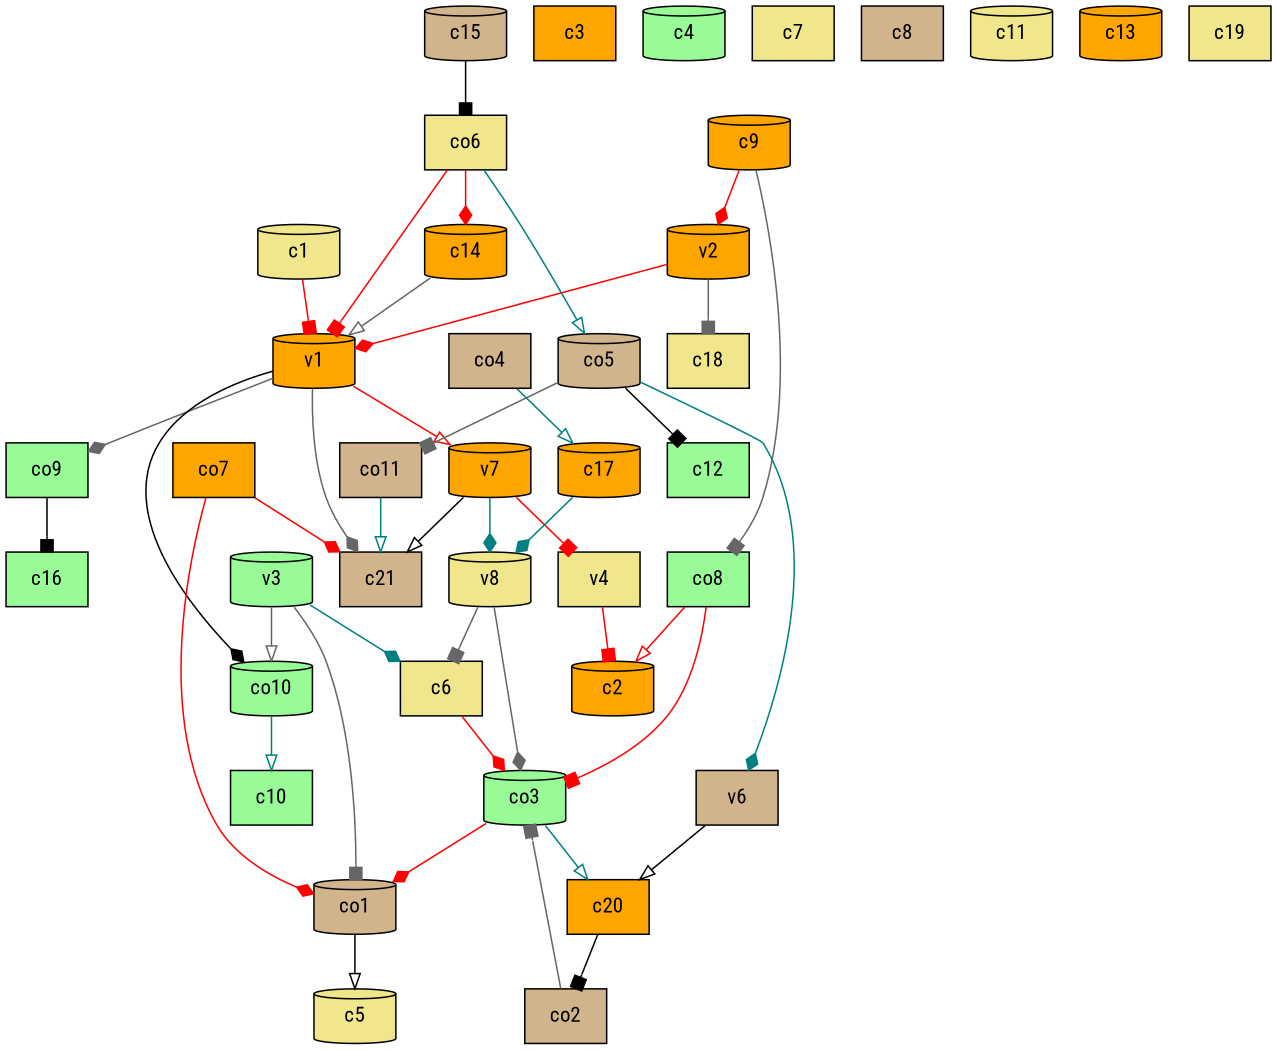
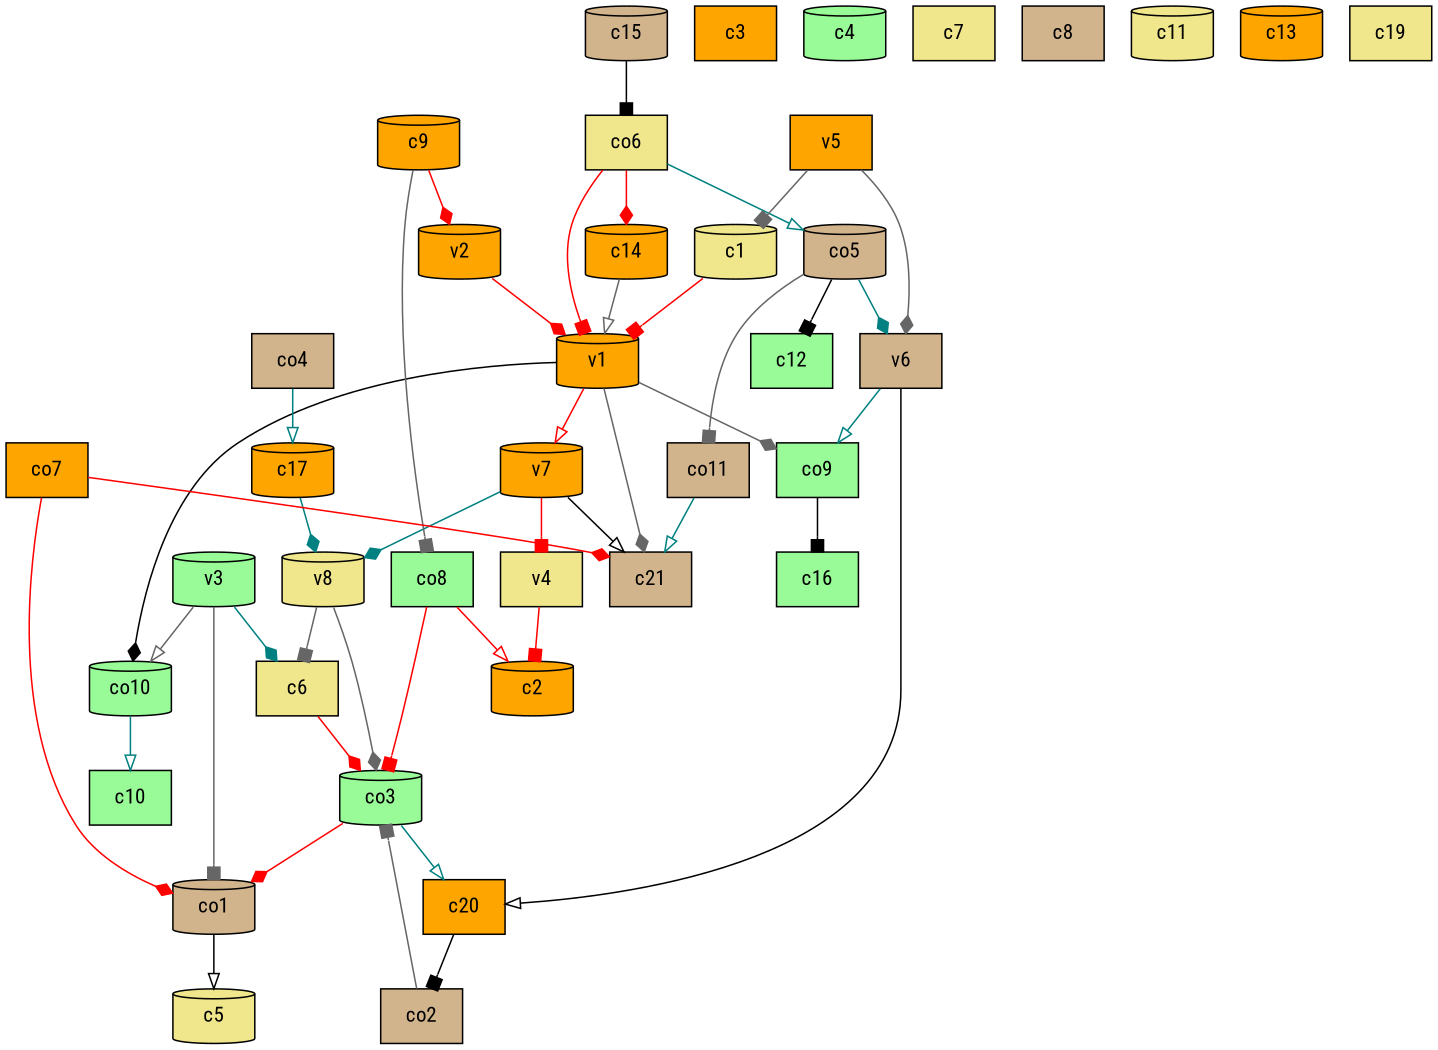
node "v5": added
node "c18": removed
edge "v6" -> "co9": added
